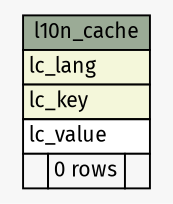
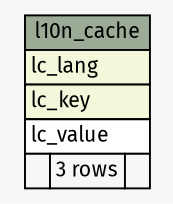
node "l10n_cache": text "0 rows" -> "3 rows"
